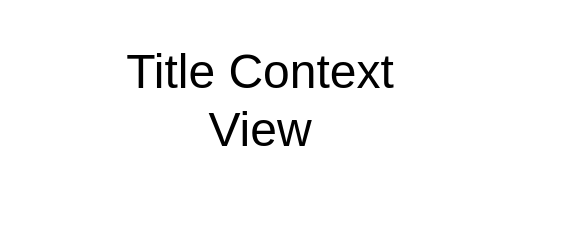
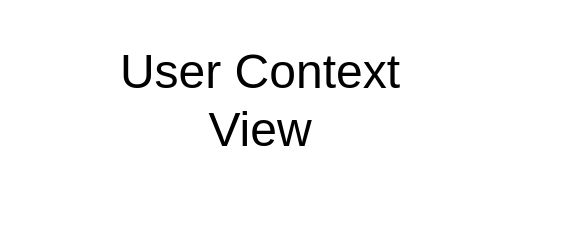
node "Title Context View": label "Title Context View" -> "User Context View"
